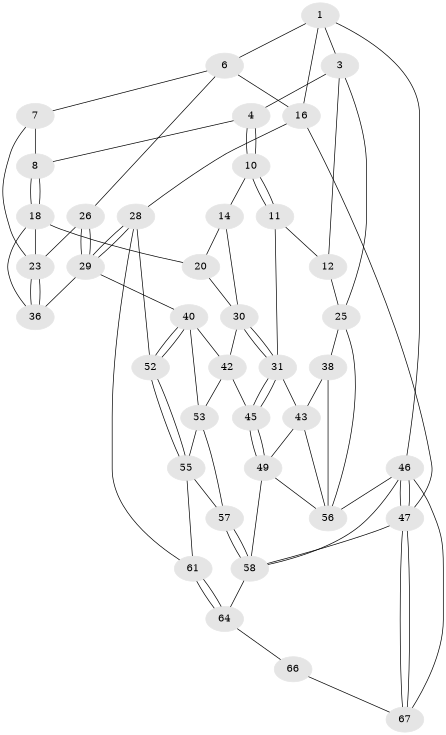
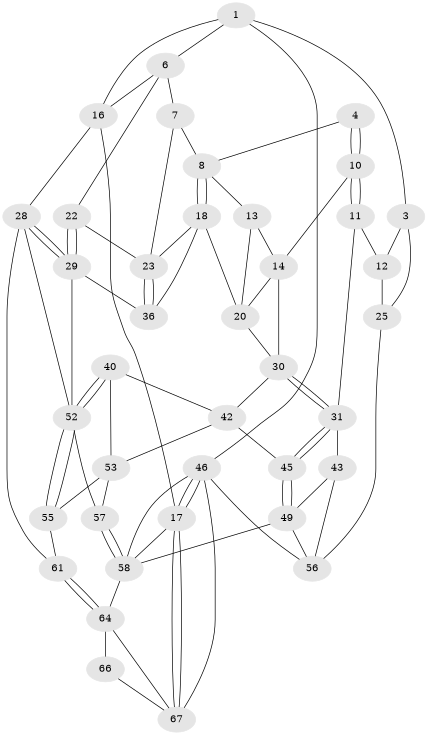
edge "3" -- "4": removed
node "26": label "26" -> "22"
node "13": added
edge "29" -- "40": now "29" -- "52"
node "38": removed
edge "55" -- "57": now "52" -- "57"
node "47": label "47" -> "17"
edge "64" -- "67": added
